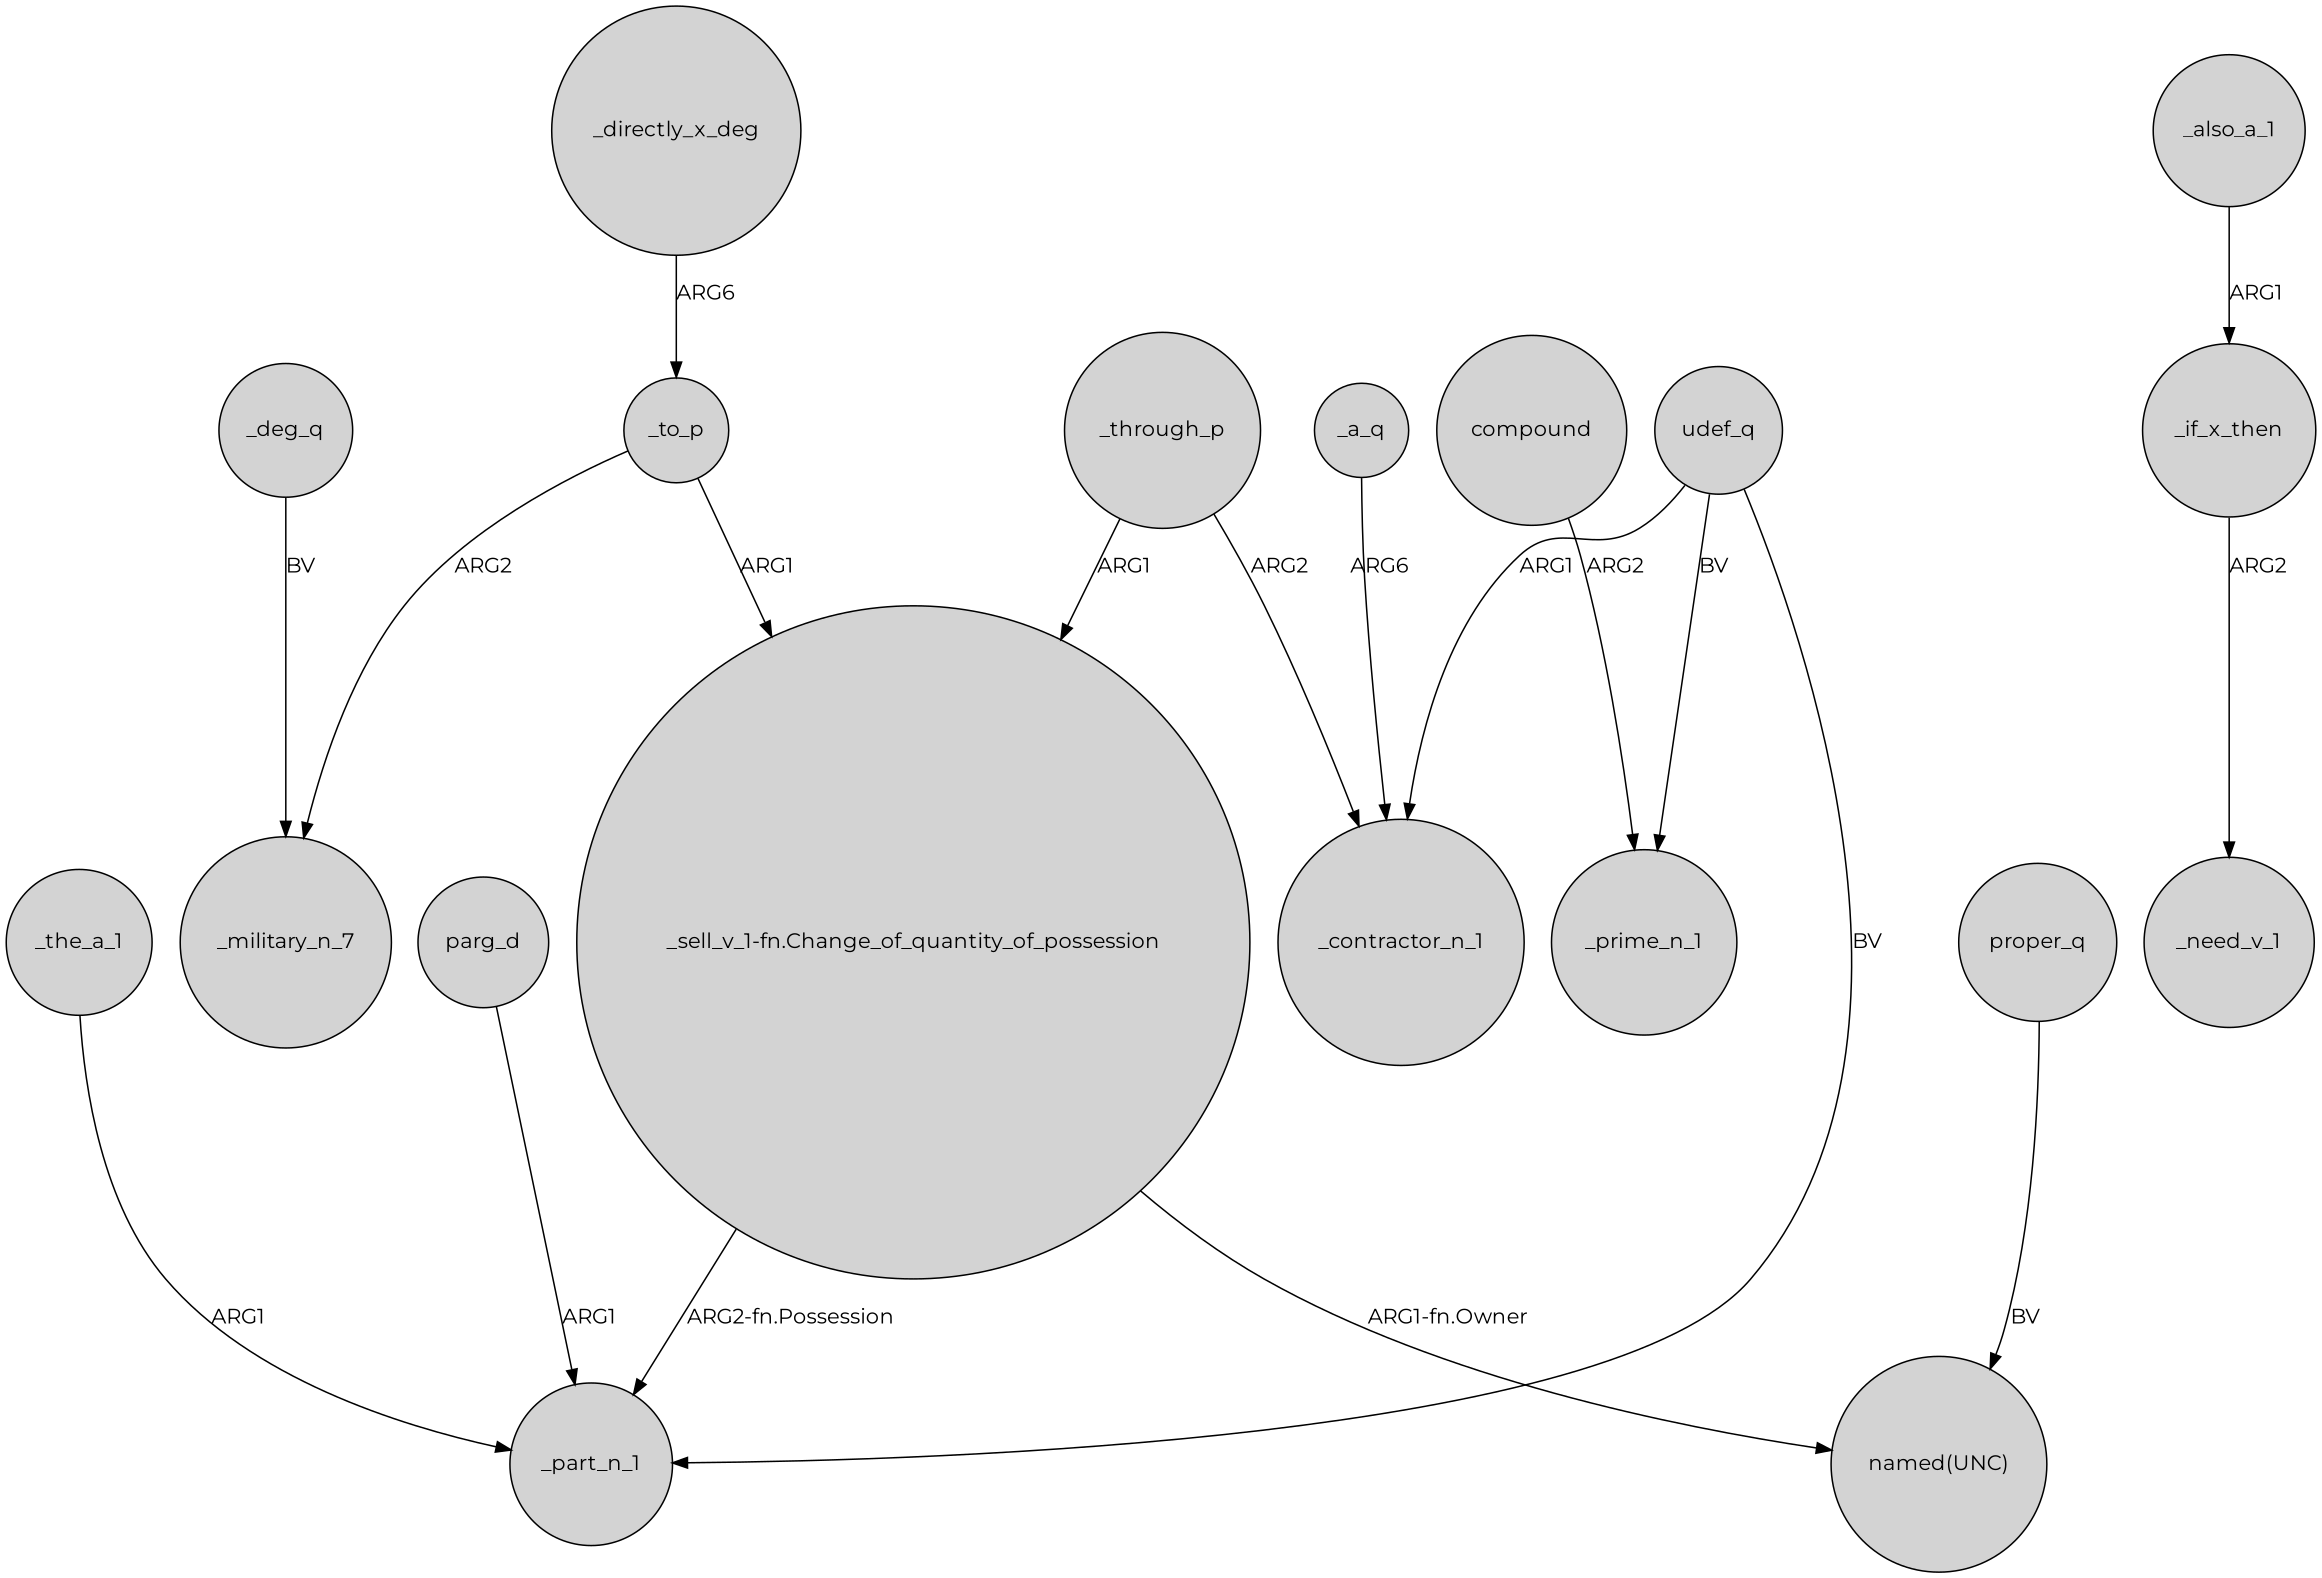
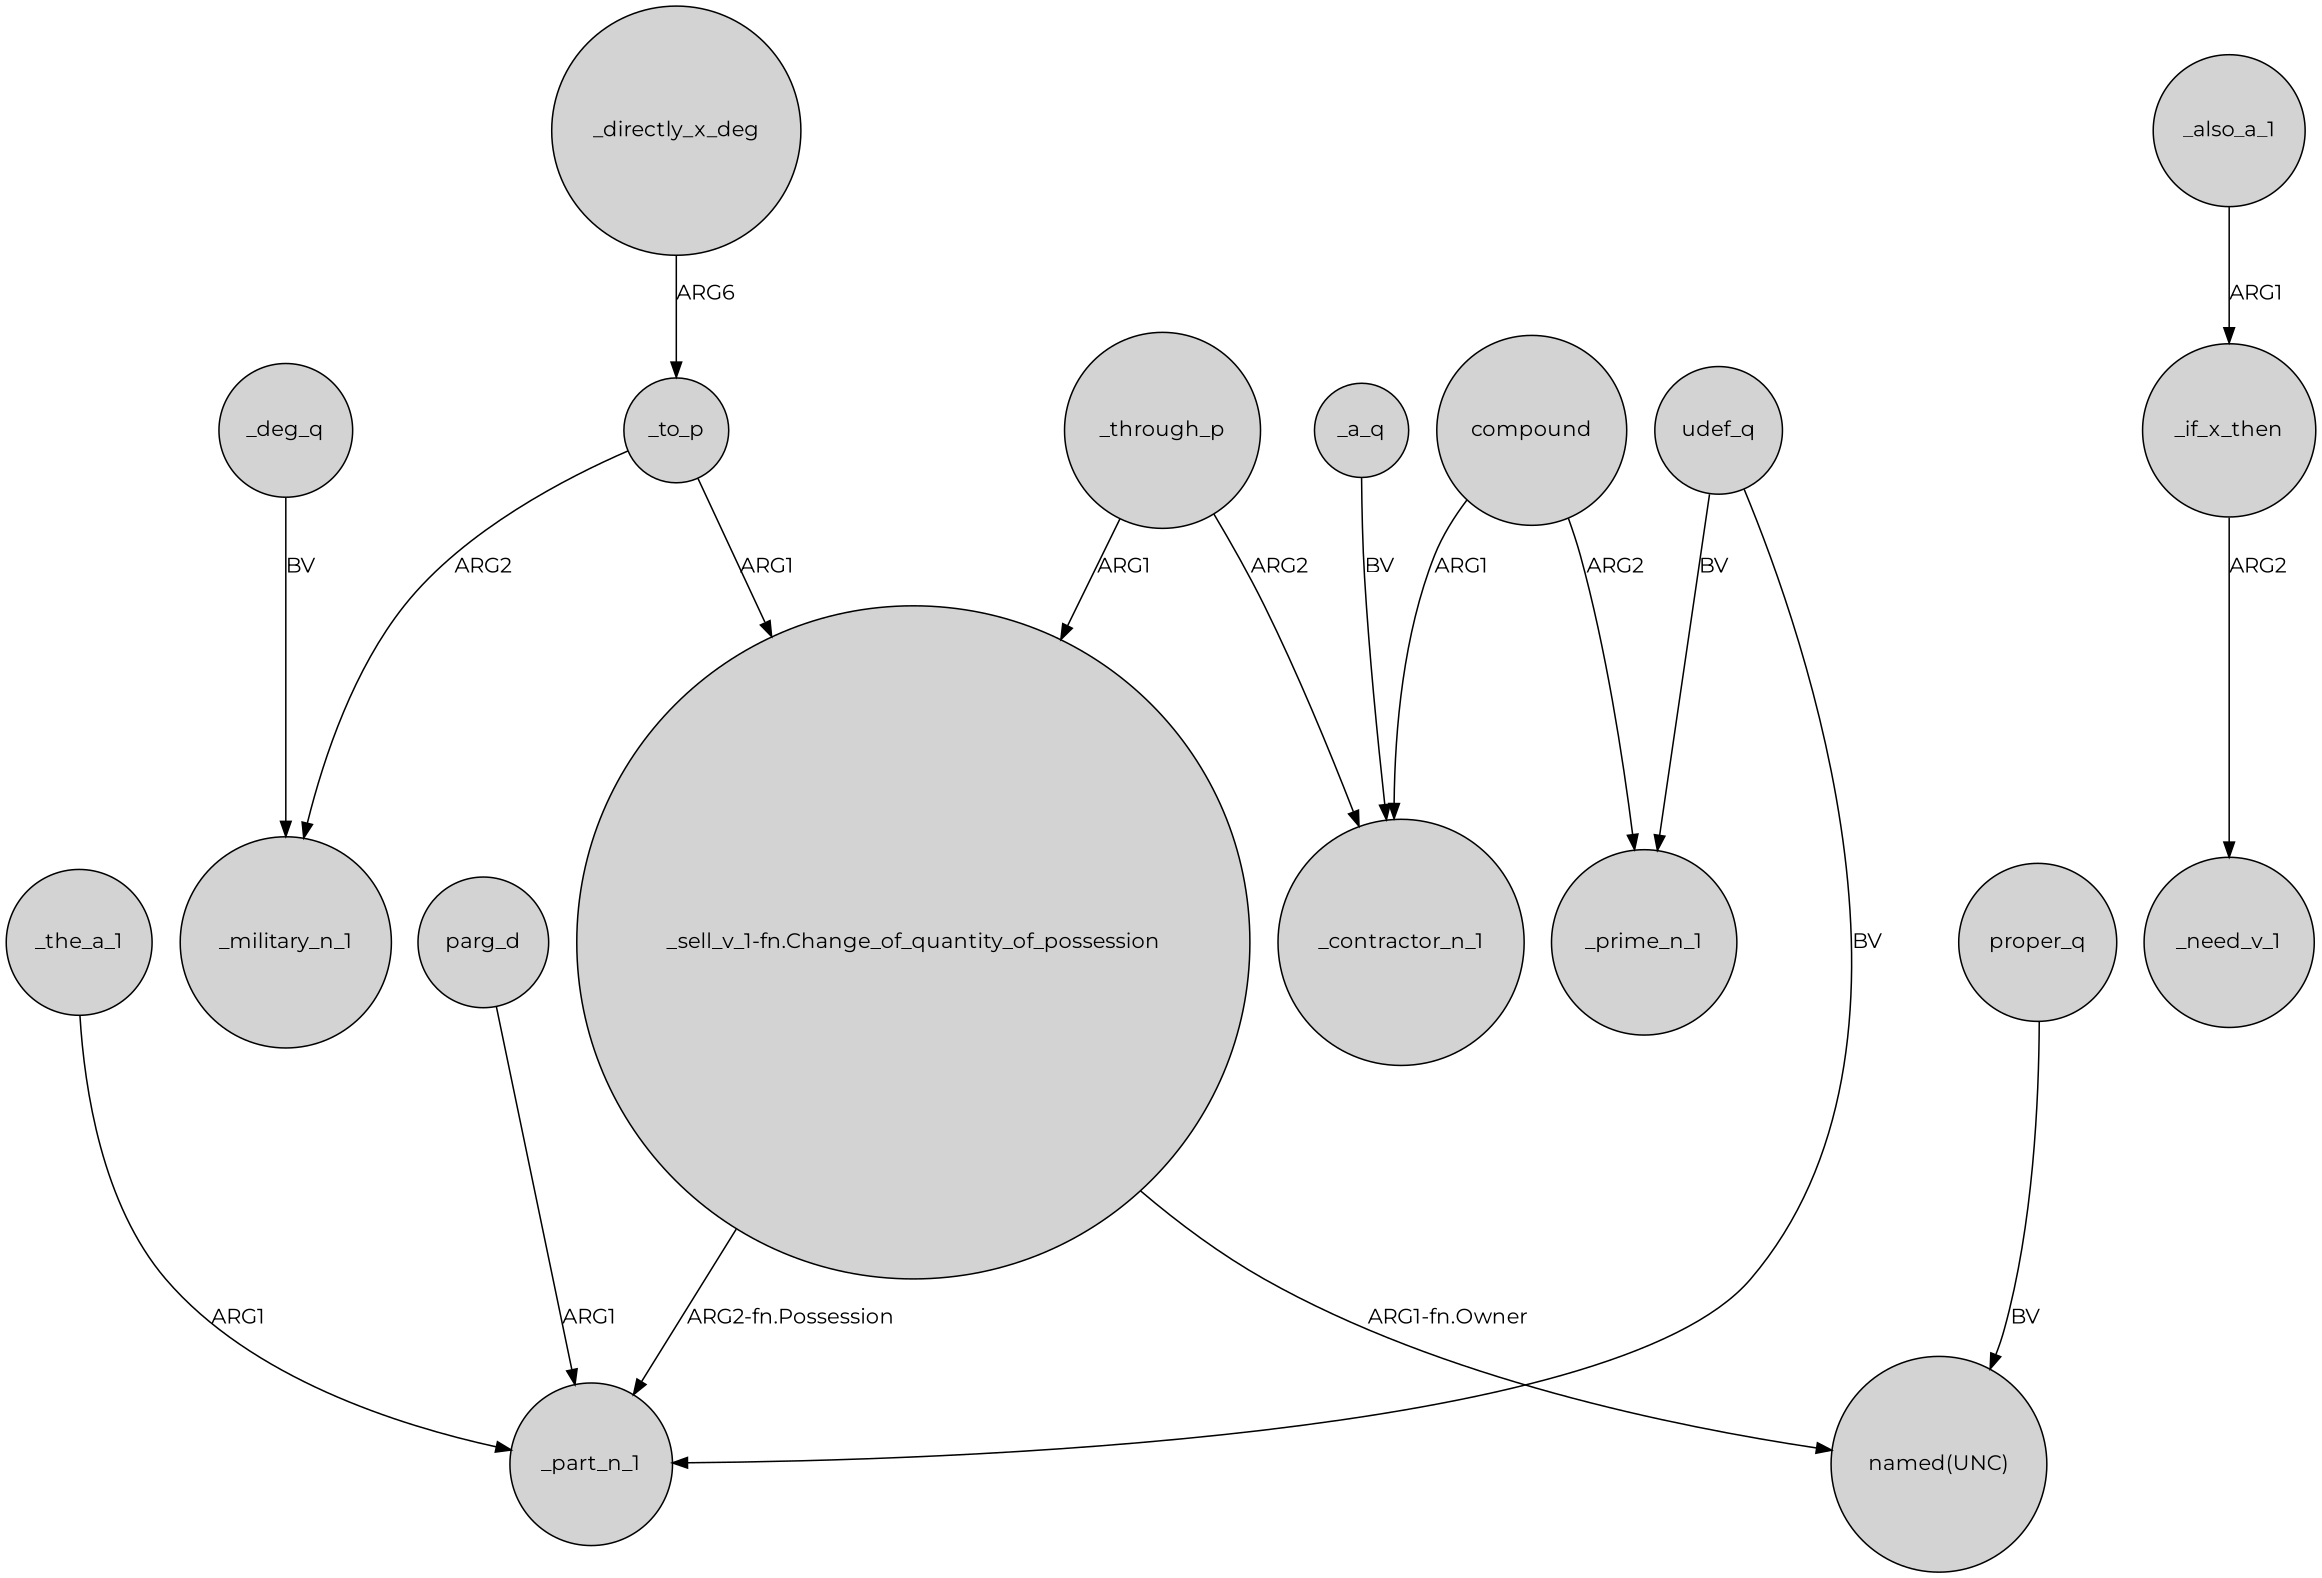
edge "_a_q" -> "_contractor_n_1": label "ARG6" -> "BV"
edge "udef_q" -> "_contractor_n_1": now "compound" -> "_contractor_n_1"
node "_military_n_7": label "_military_n_7" -> "_military_n_1"
